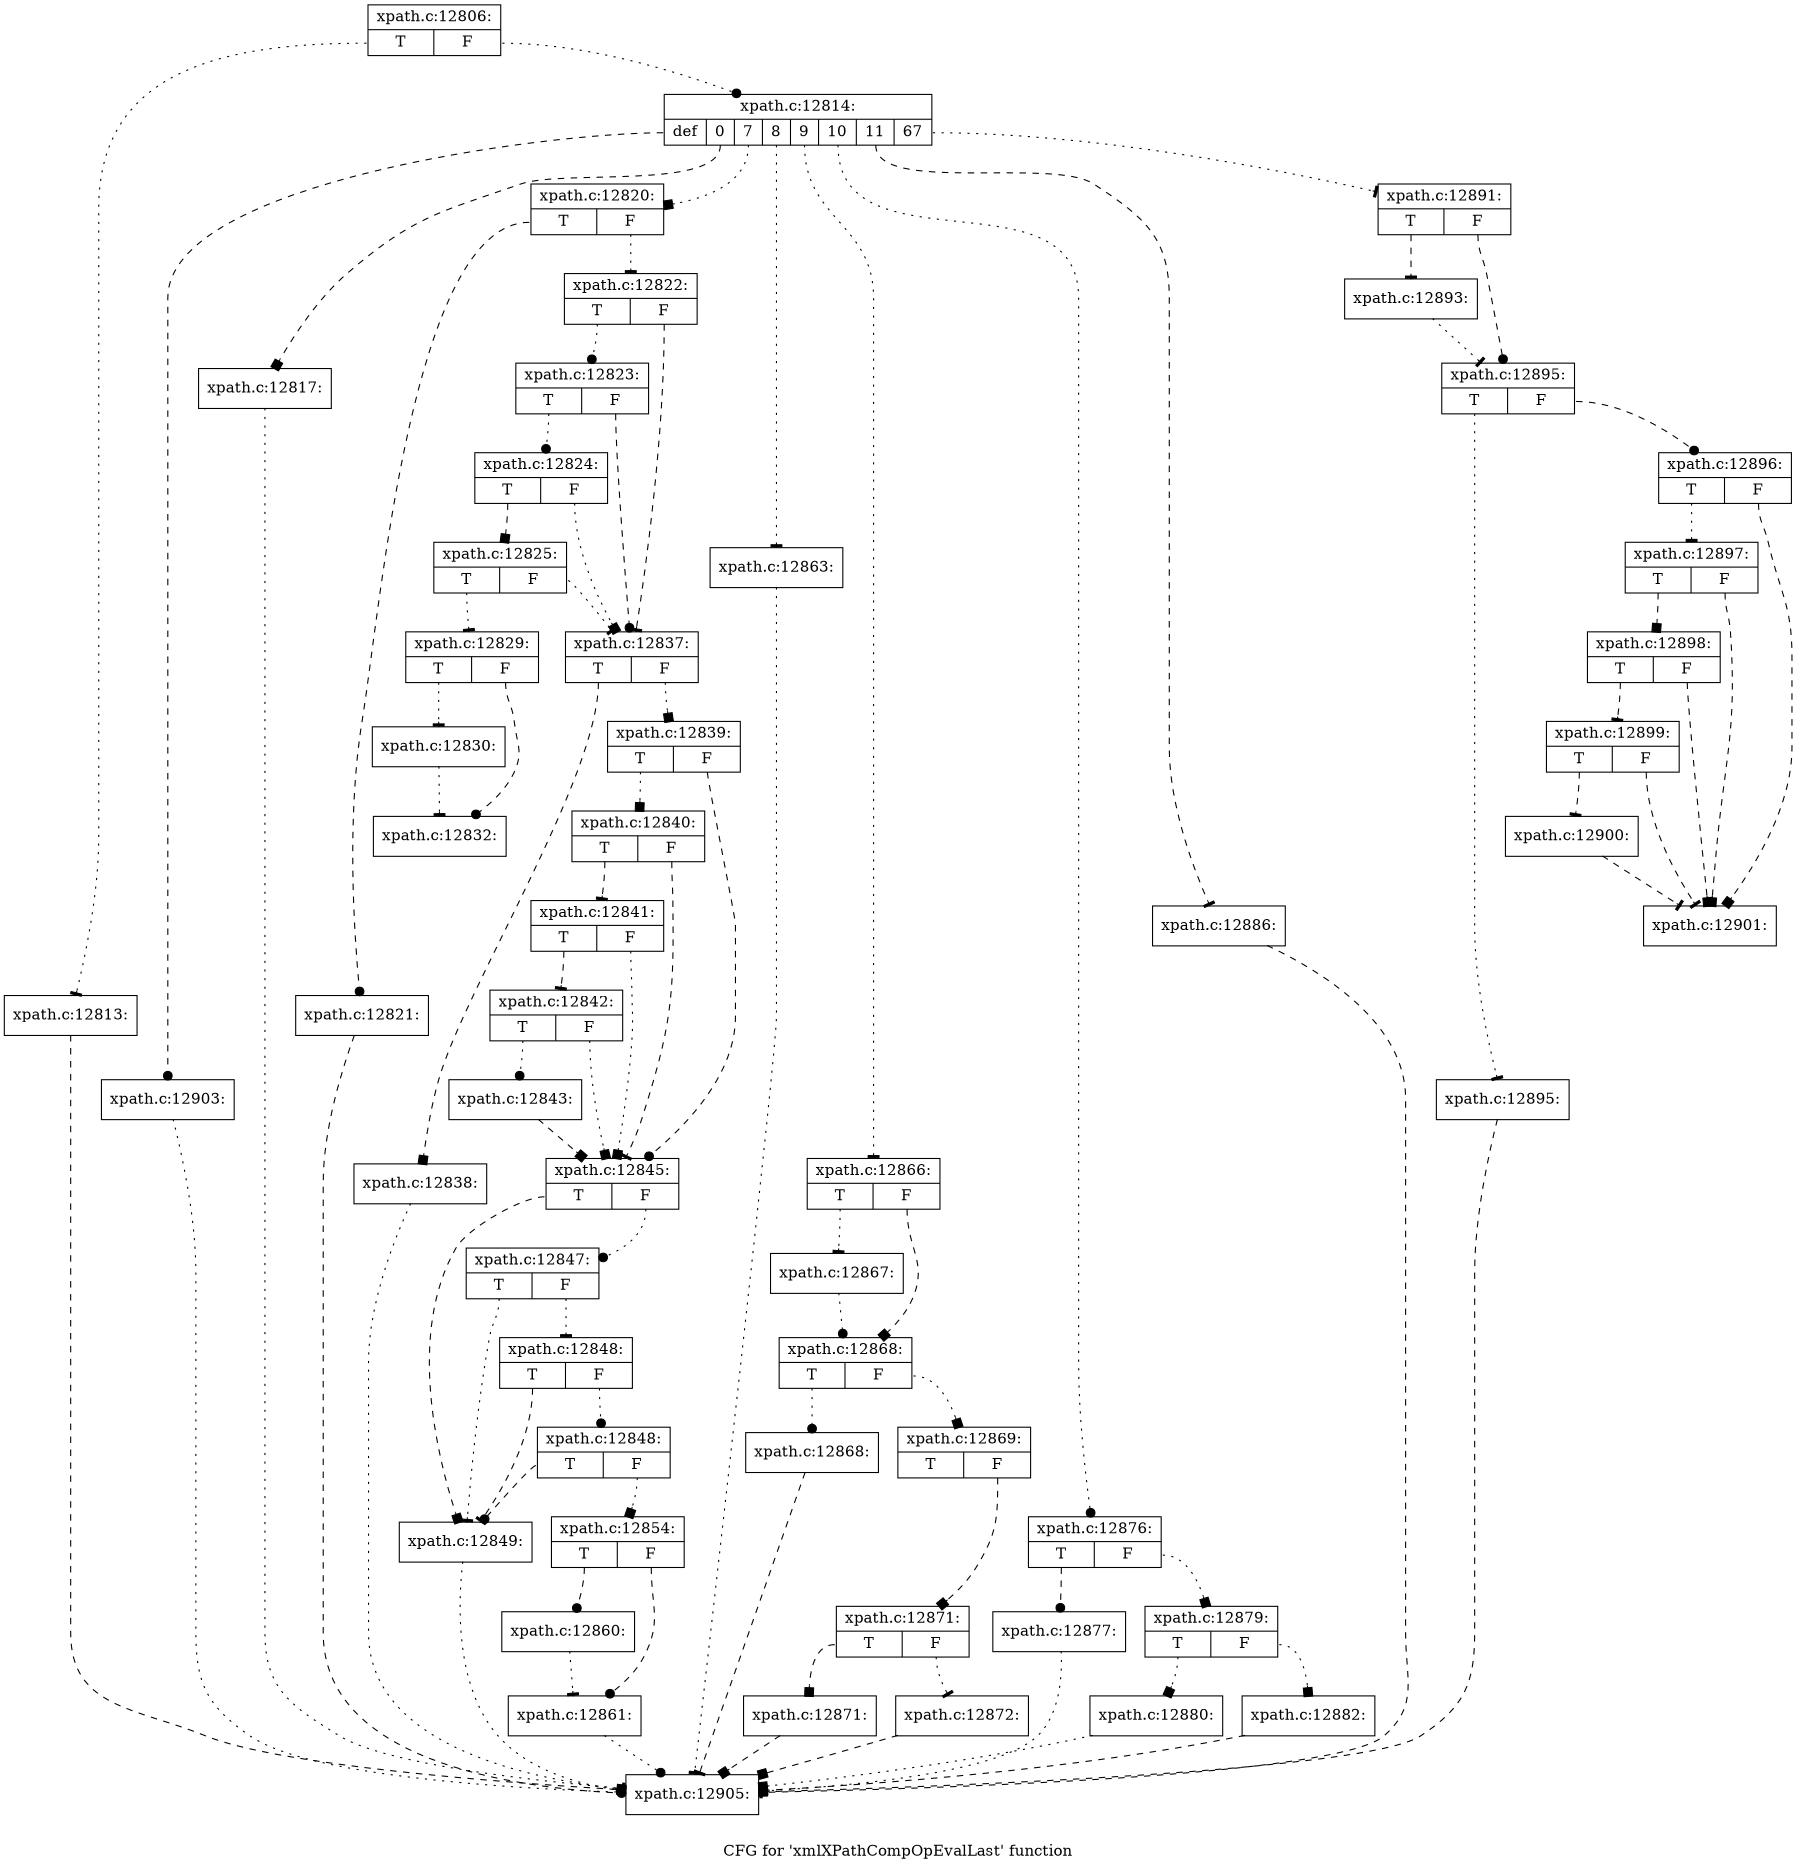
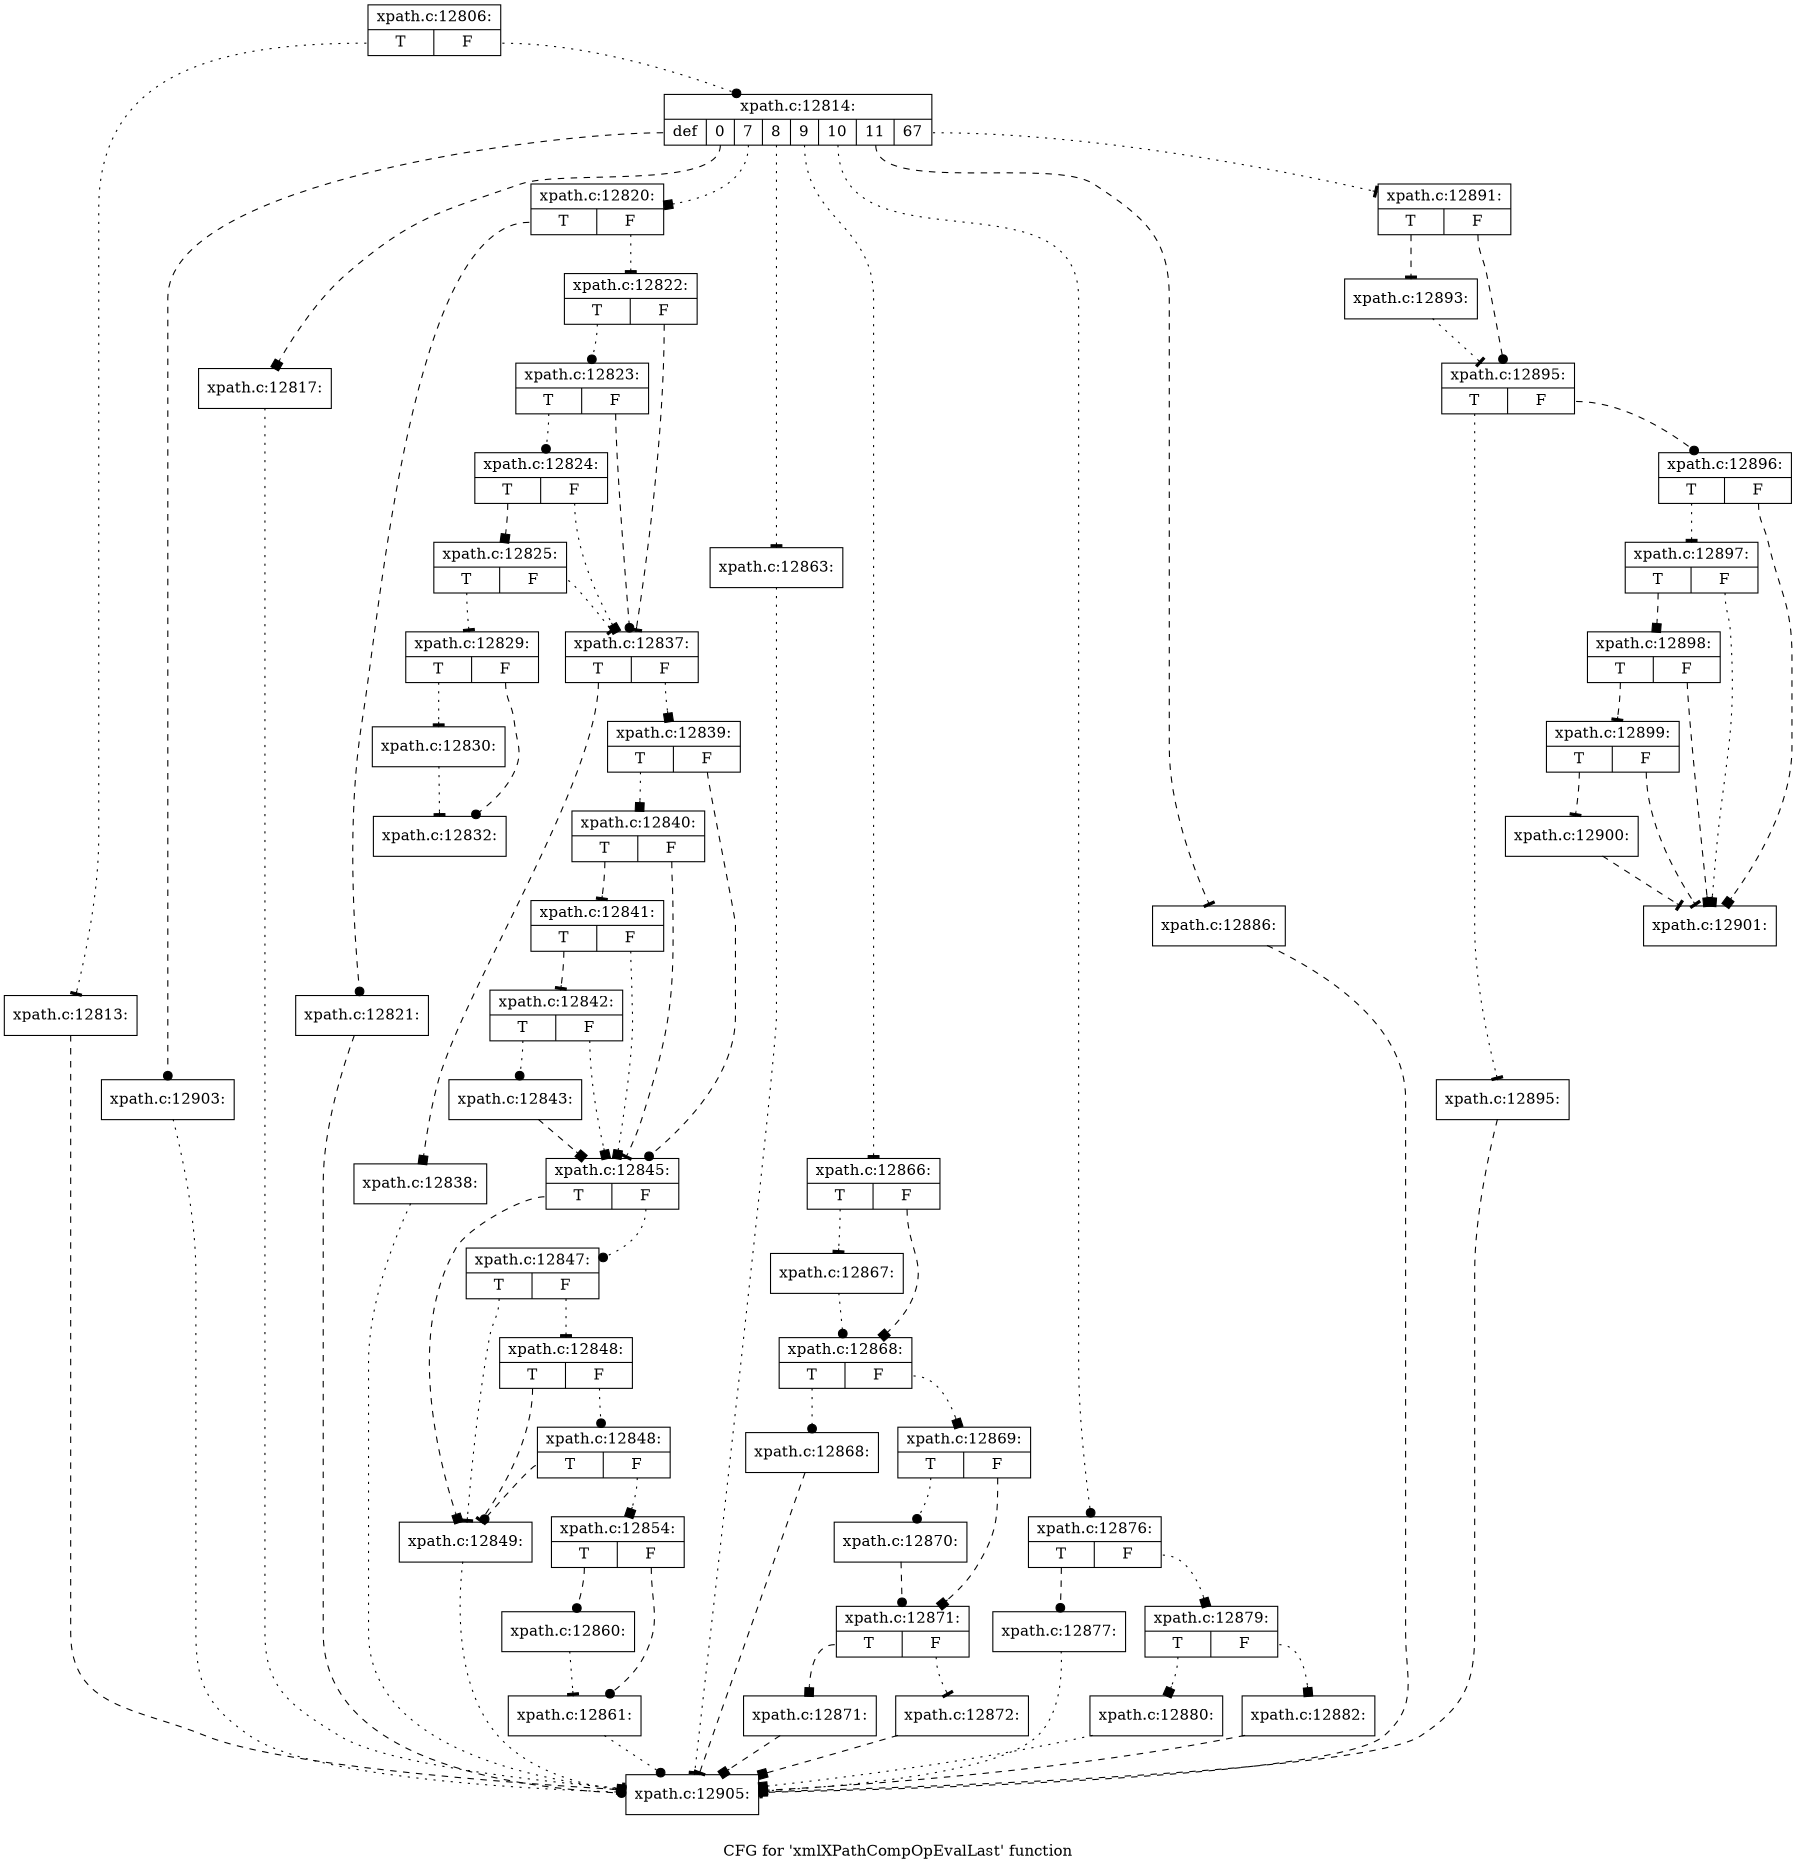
edge "xpath.c:12897:" -> "xpath.c:12901:": style dashed -> dotted
node "xpath.c:12870:": added
